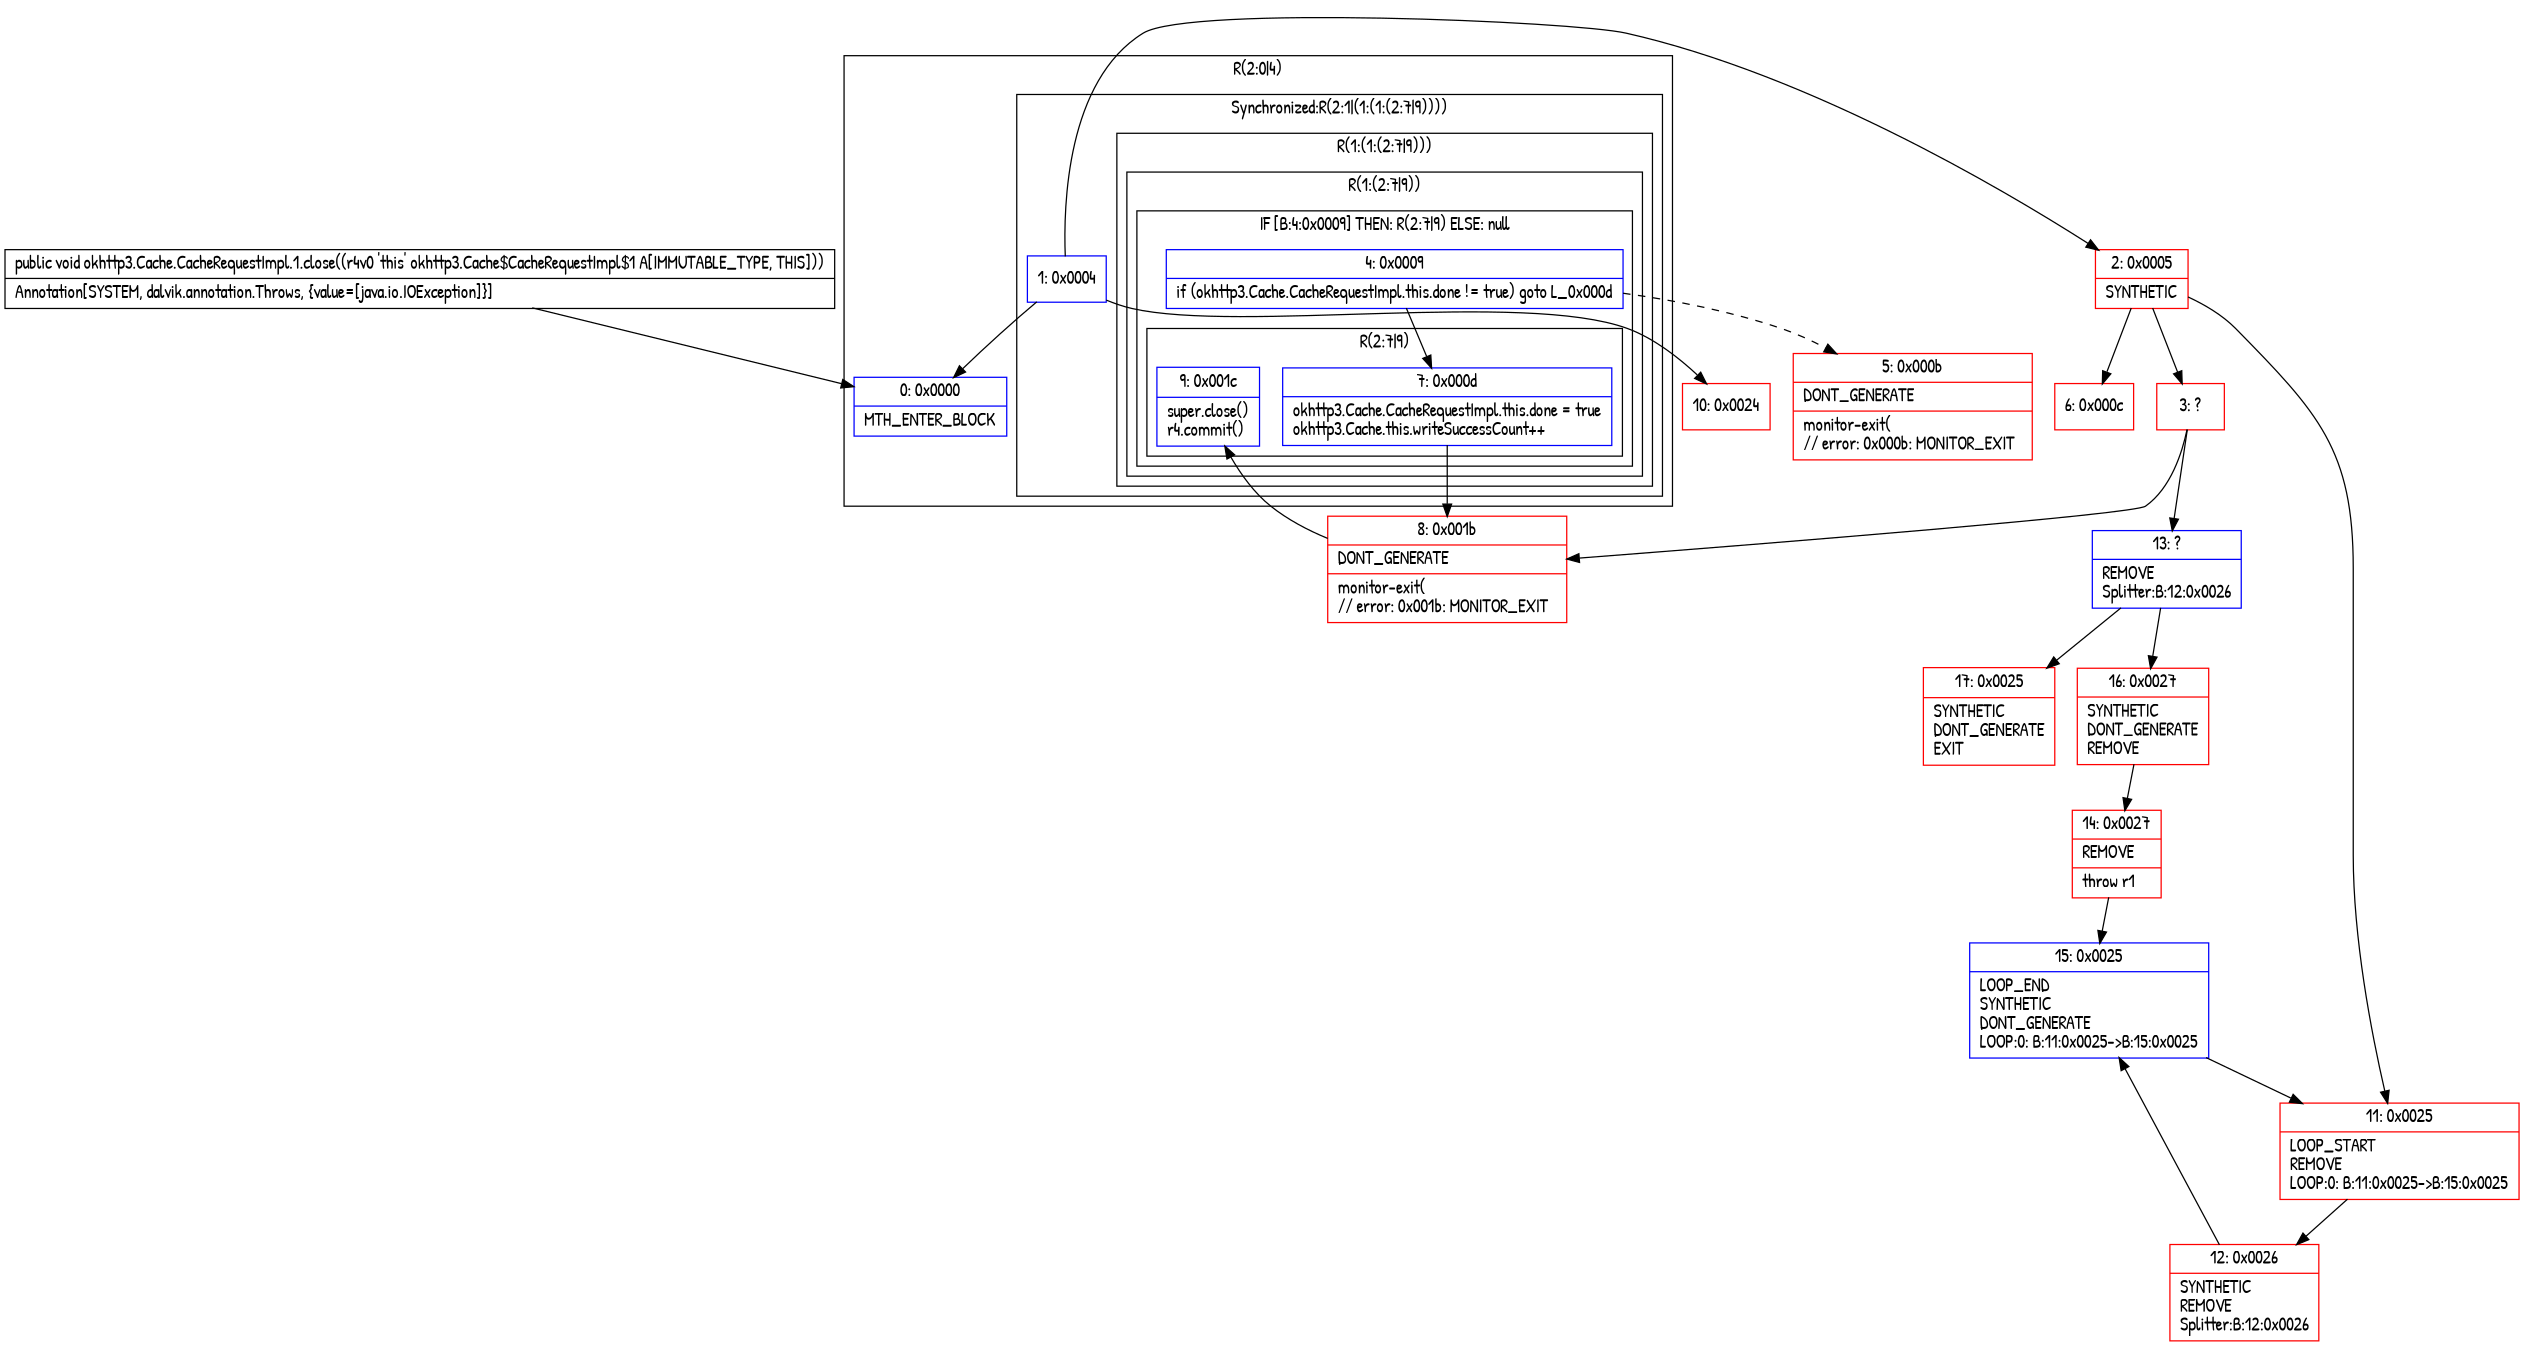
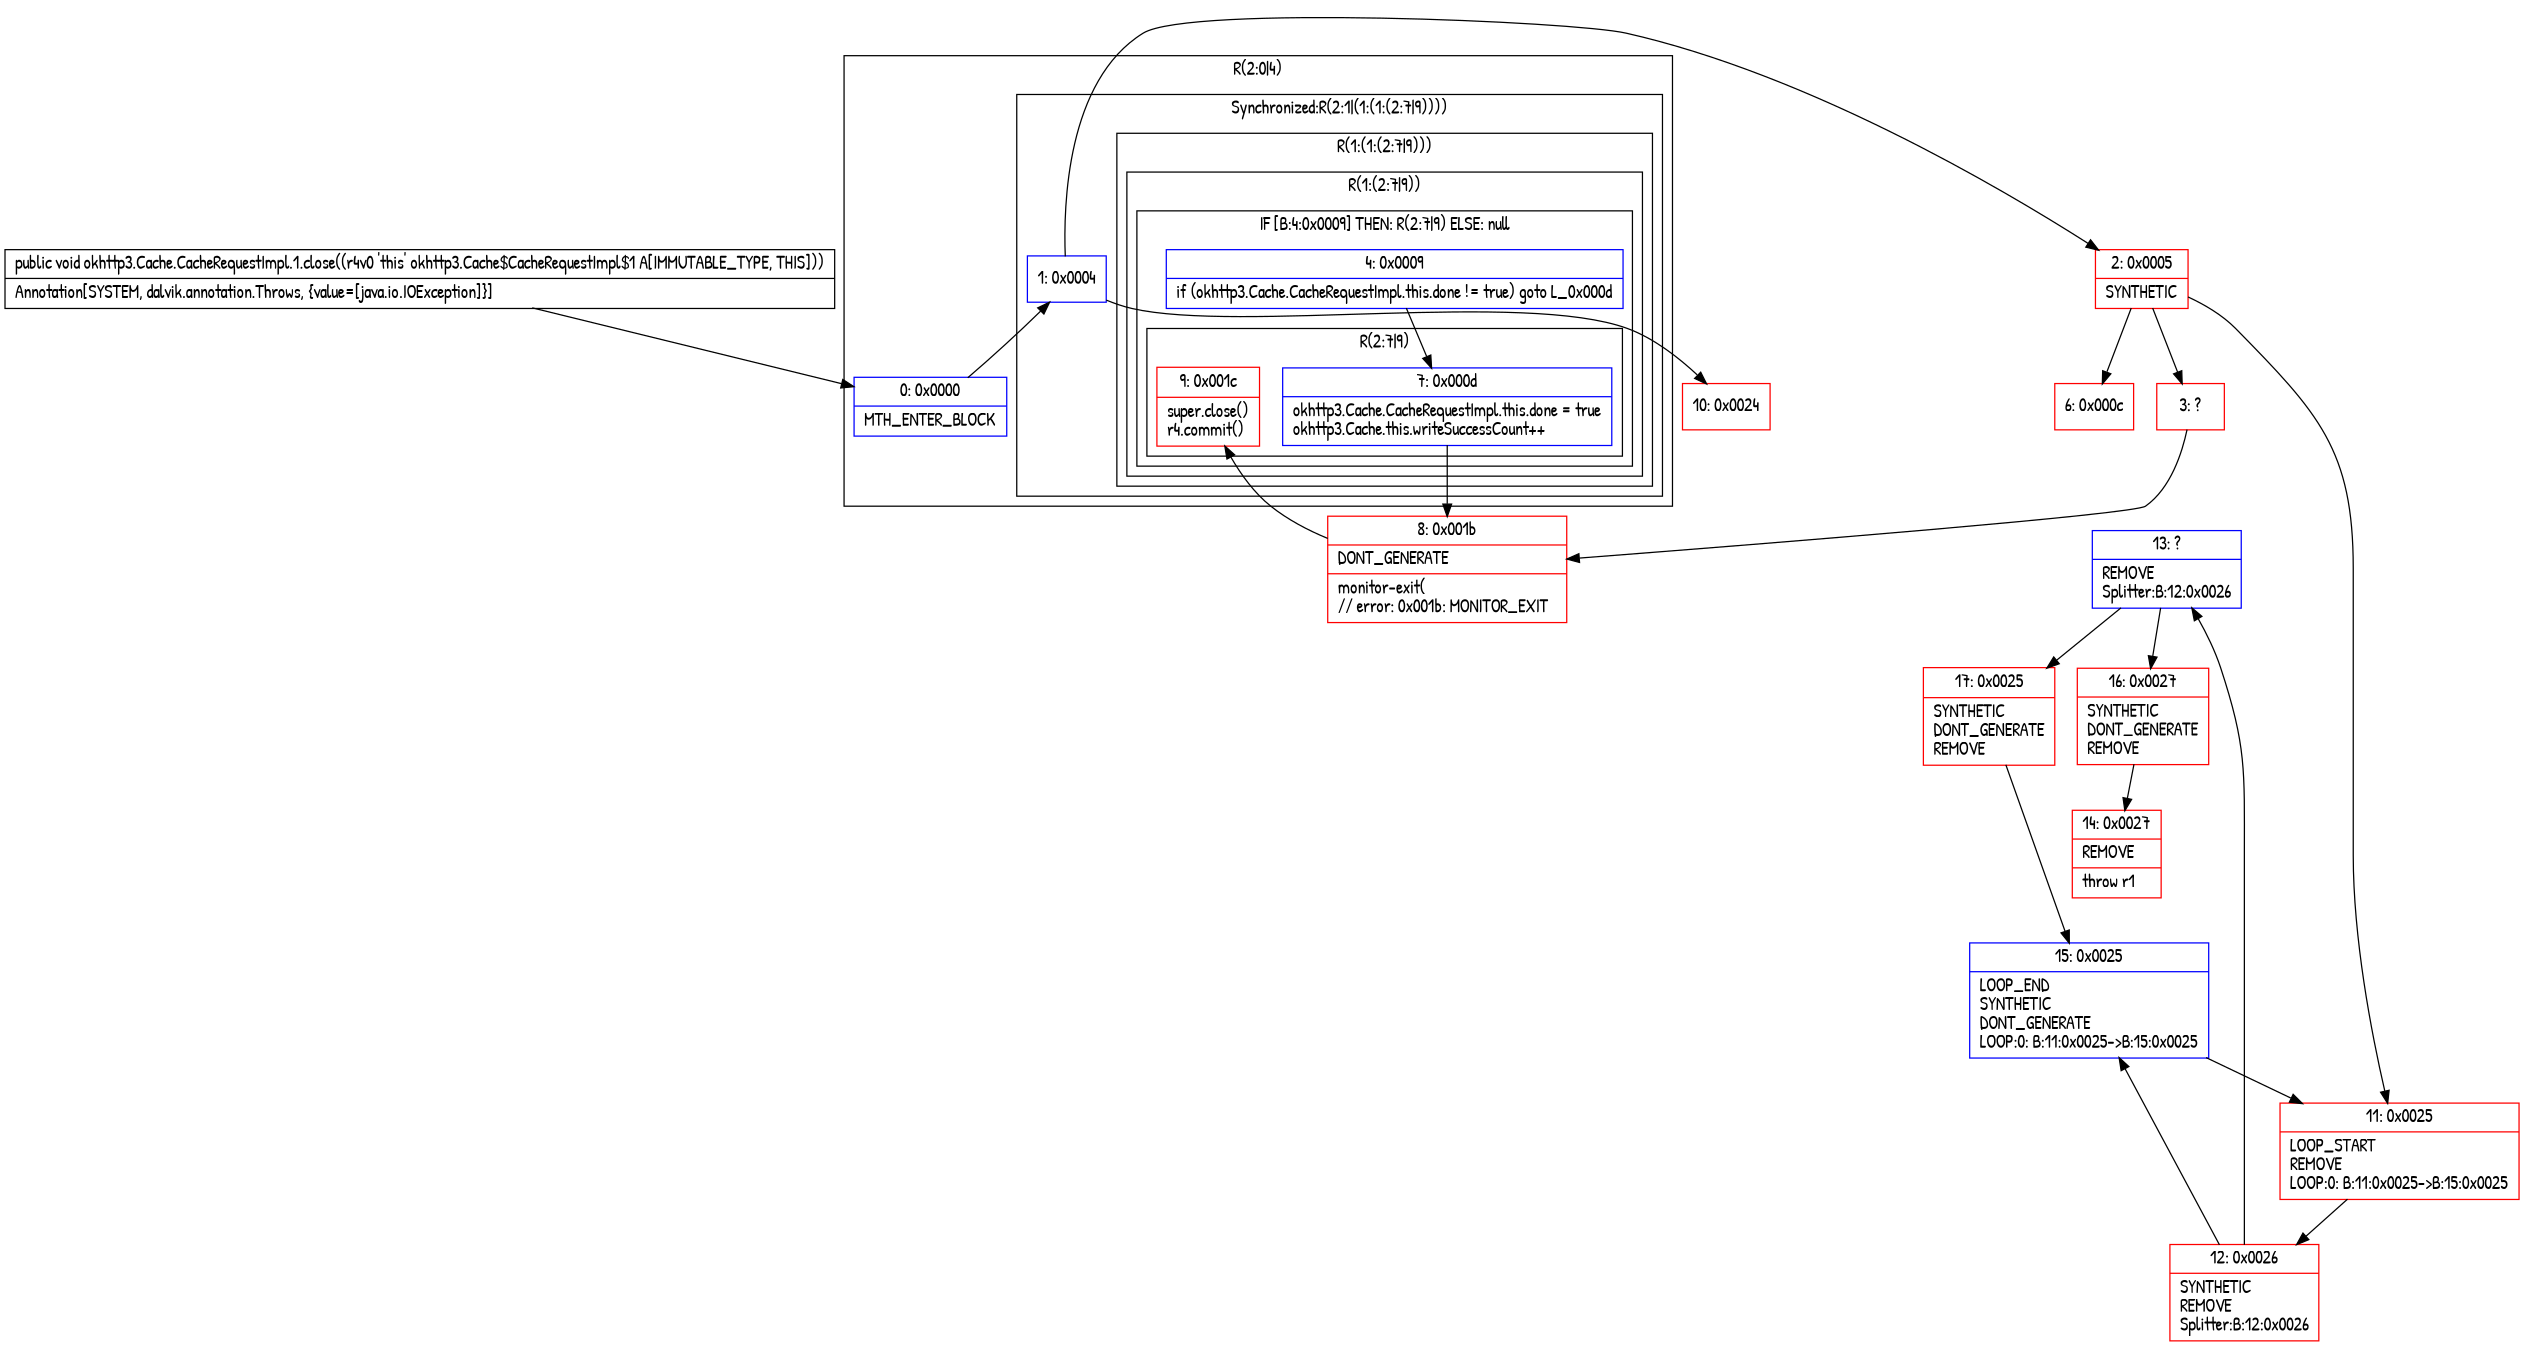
edge "1: 0x0004" -> "0: 0x0000": reversed
node "9: 0x001c": color blue -> red
node "5: 0x000b": removed
edge "3: ?" -> "13: ?": now "12: 0x0026" -> "13: ?"
node "17: 0x0025": text "EXIT" -> "REMOVE"
edge "14: 0x0027" -> "15: 0x0025": now "17: 0x0025" -> "15: 0x0025"
